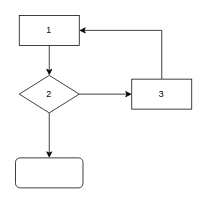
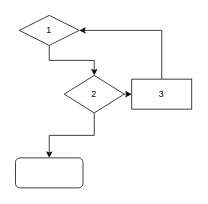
node "1": shape rectangle -> diamond
node "2": moved (49, 94) -> (94, 94)
